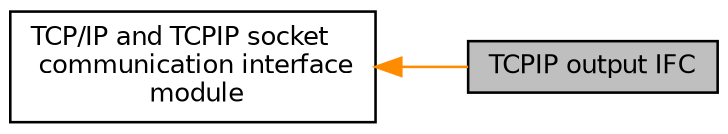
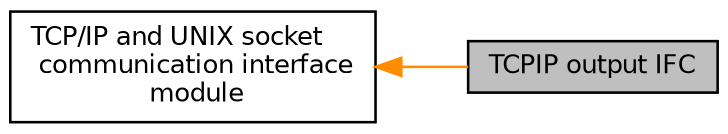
node "TCP/IP and TCPIP socket communication interface module": label "TCP/IP and TCPIP socket communication interface module" -> "TCP/IP and UNIX socket communication interface module"
